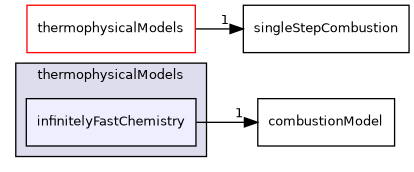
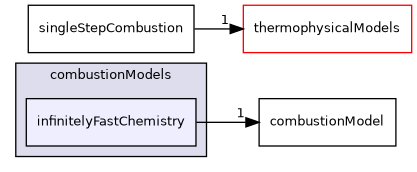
edge "thermophysicalModels" -> "singleStepCombustion": reversed
cluster "thermophysicalModels": label "thermophysicalModels" -> "combustionModels"
